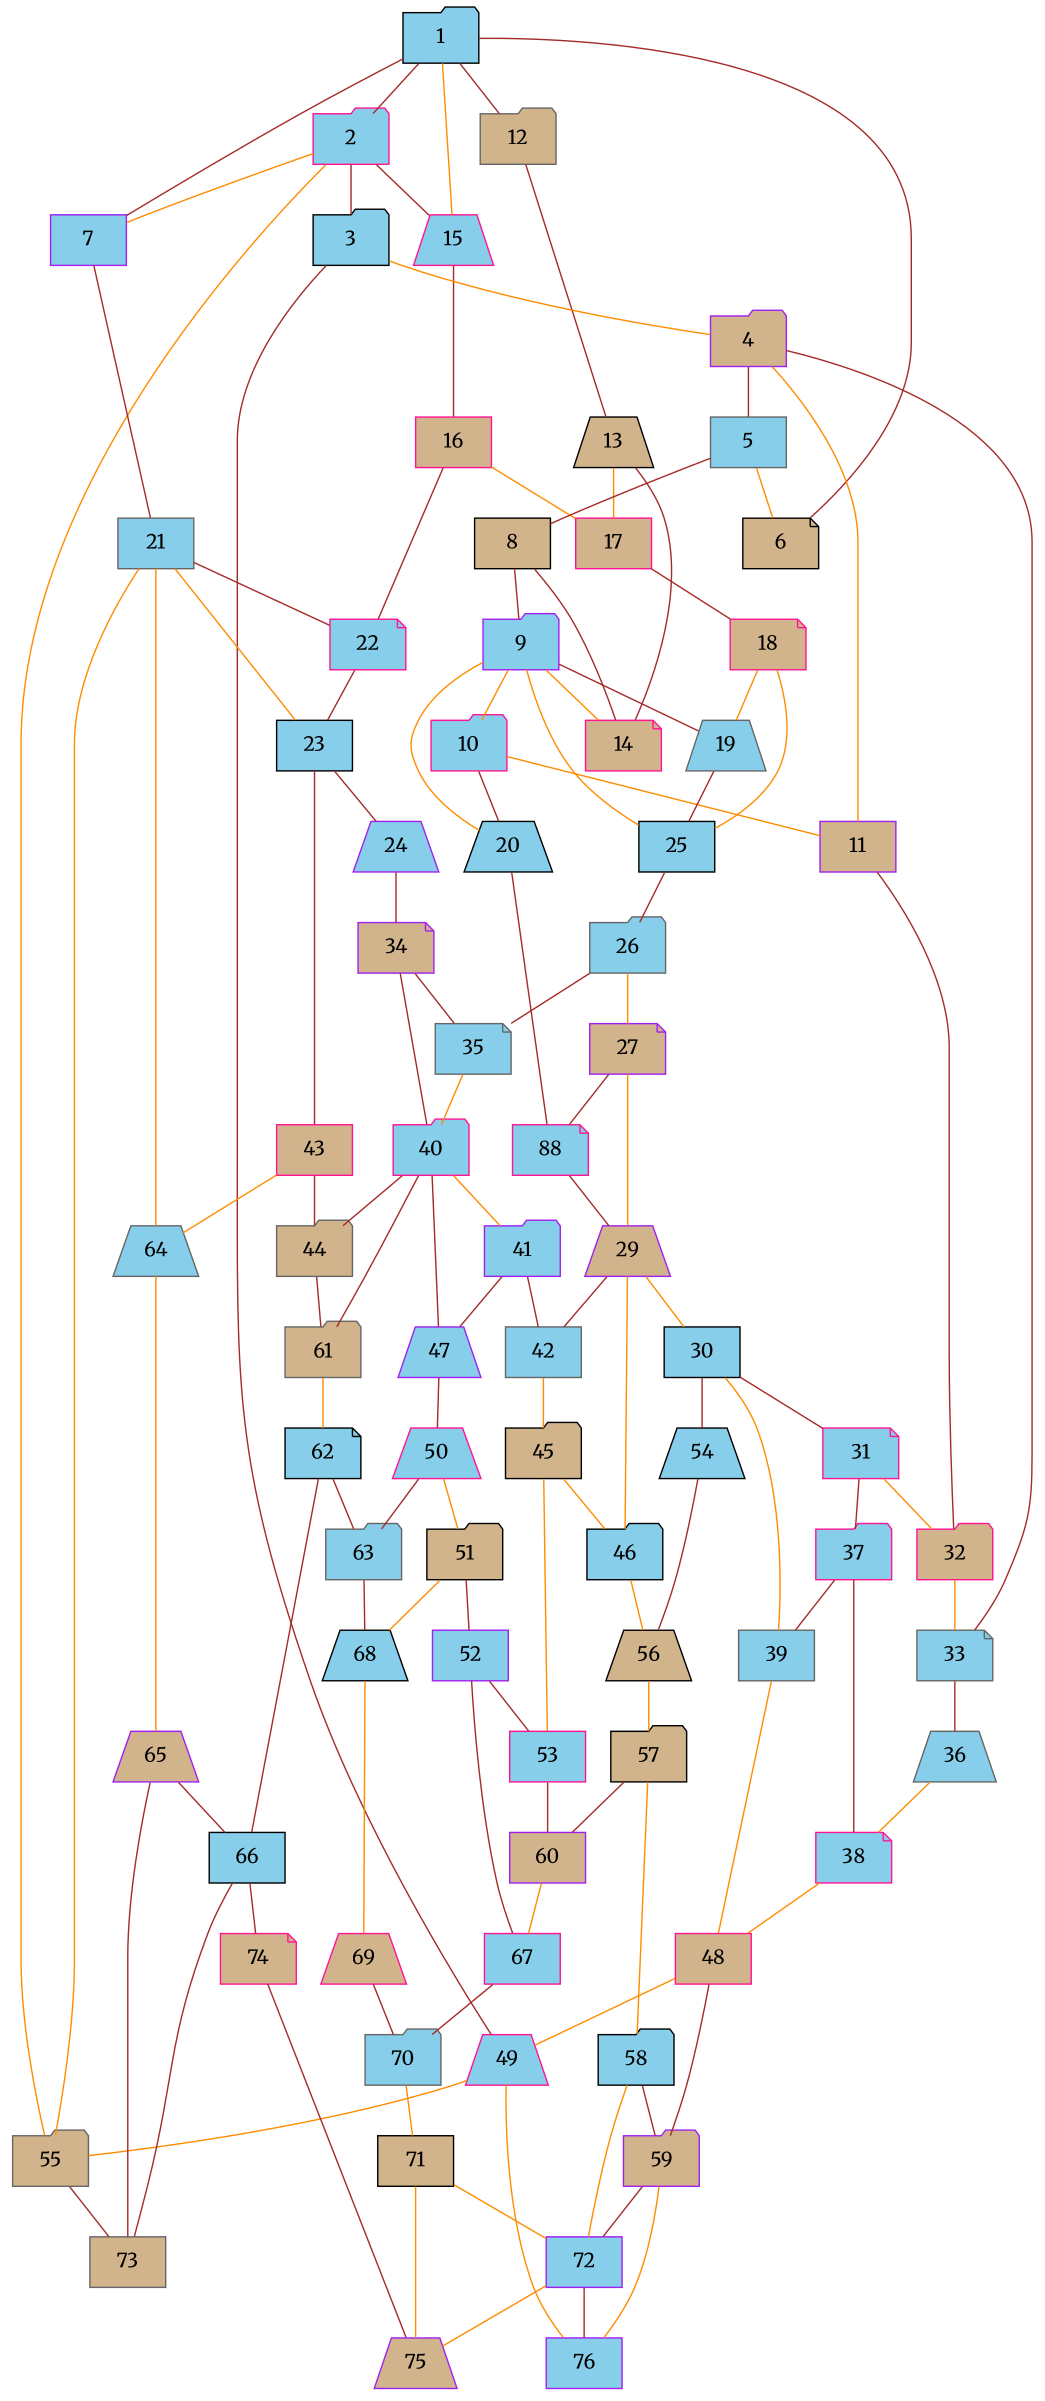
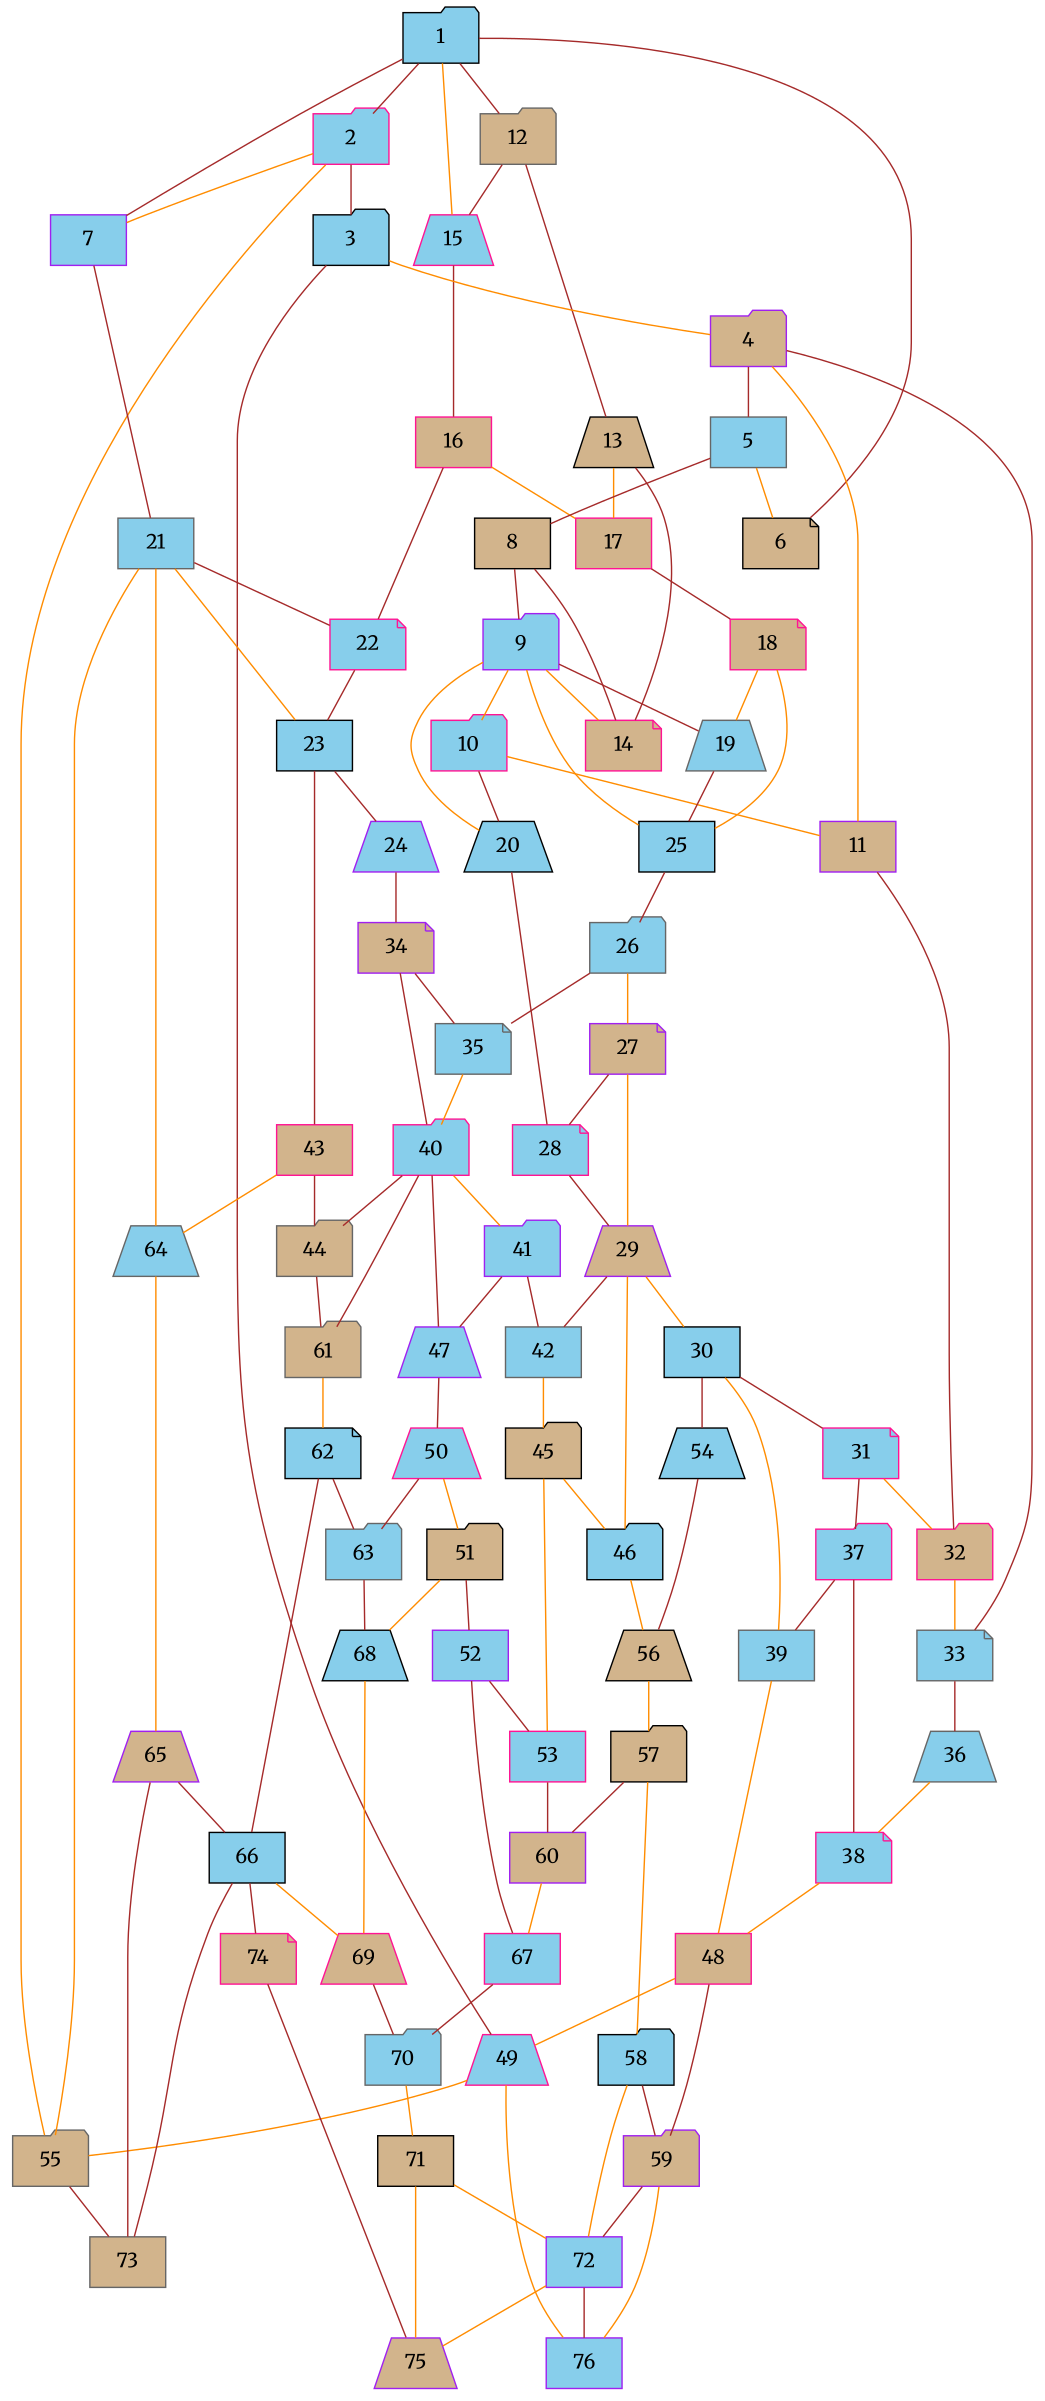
edge "2" -- "15": now "12" -- "15"
node "88": label "88" -> "28"
edge "66" -- "69": added
